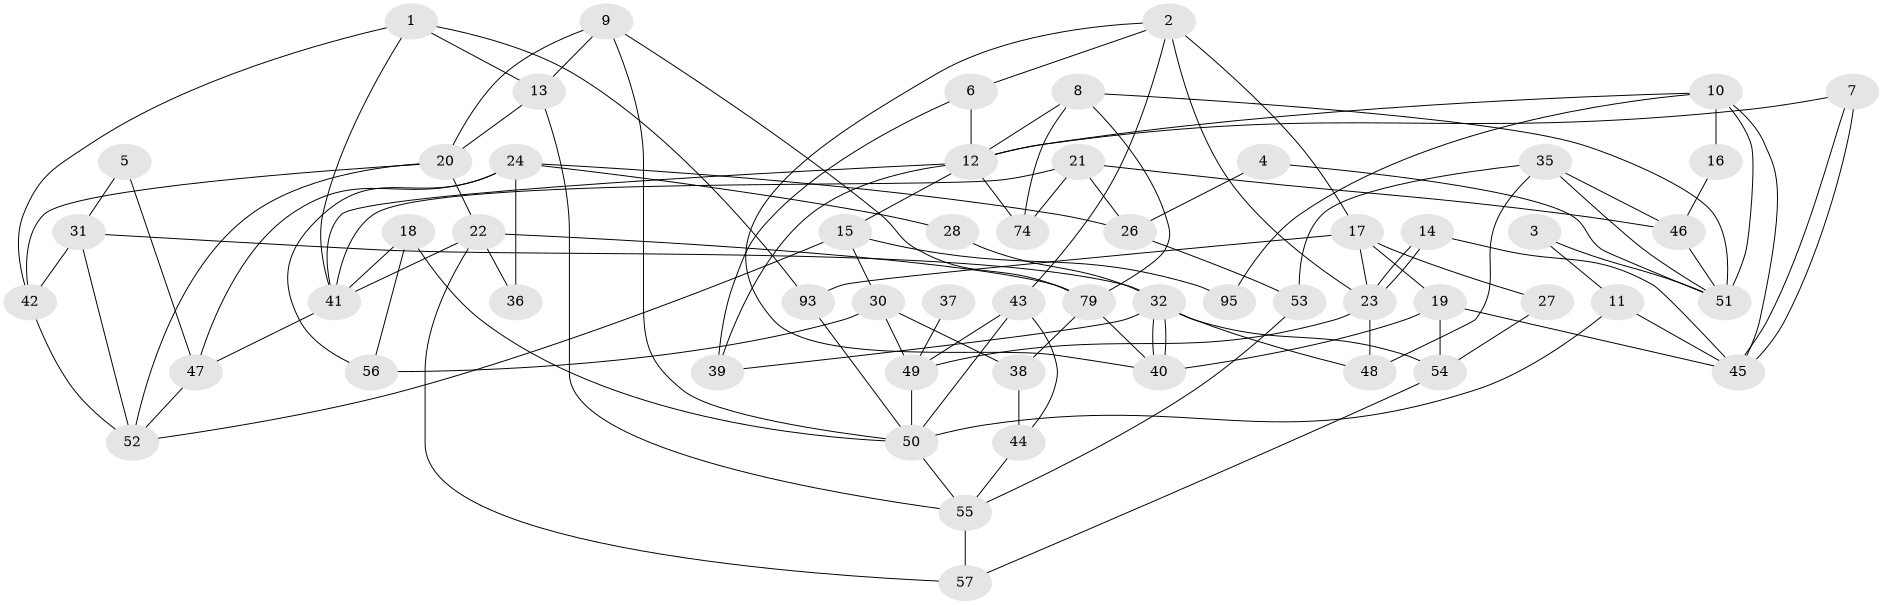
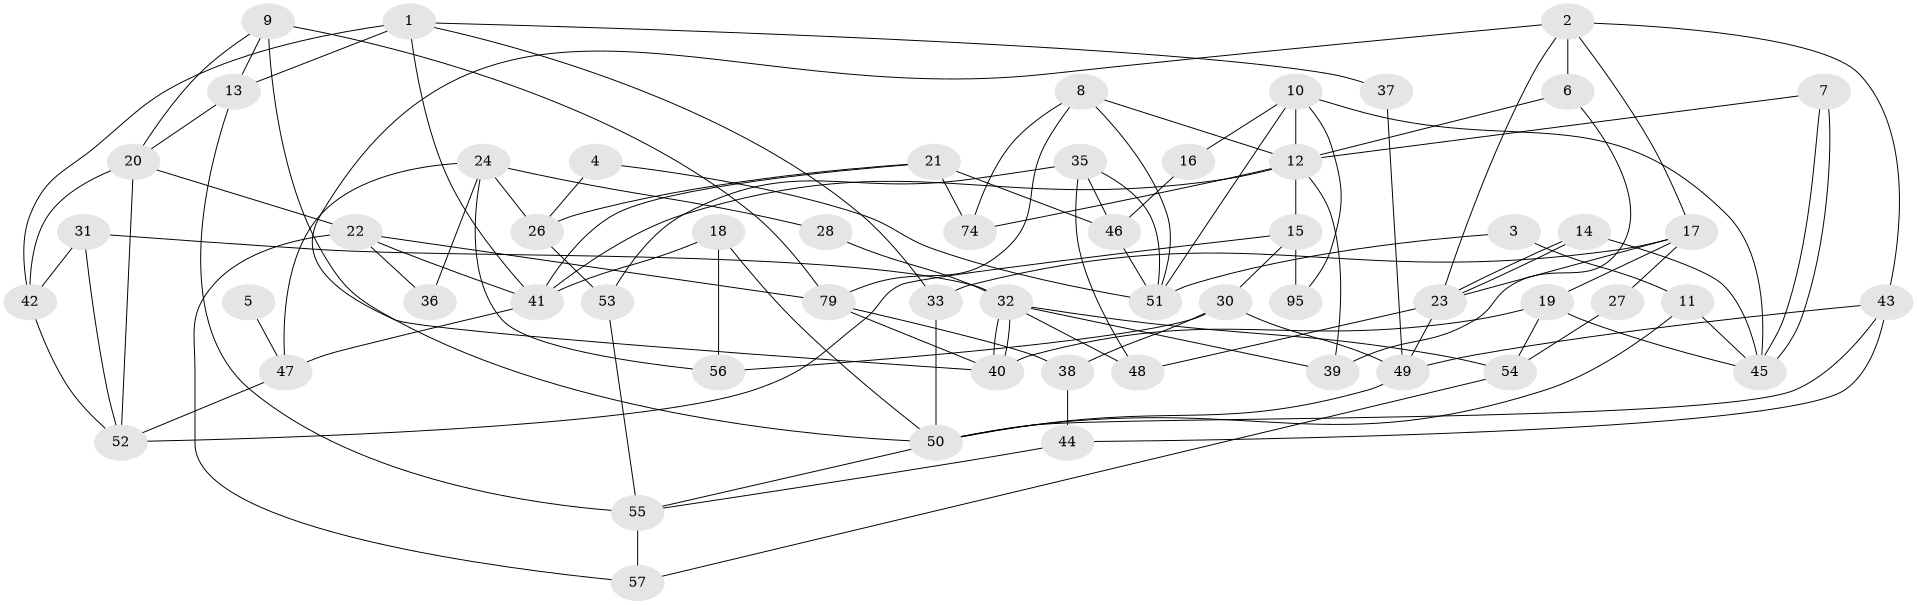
edge "1" -- "37": added
edge "5" -- "31": removed
node "93": label "93" -> "33"
